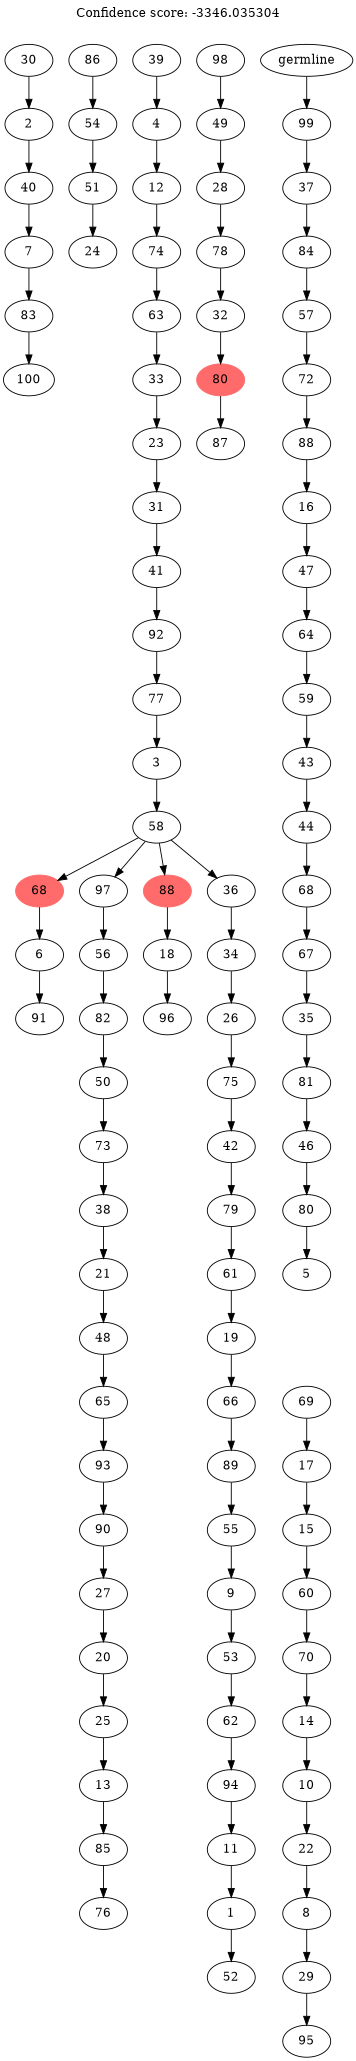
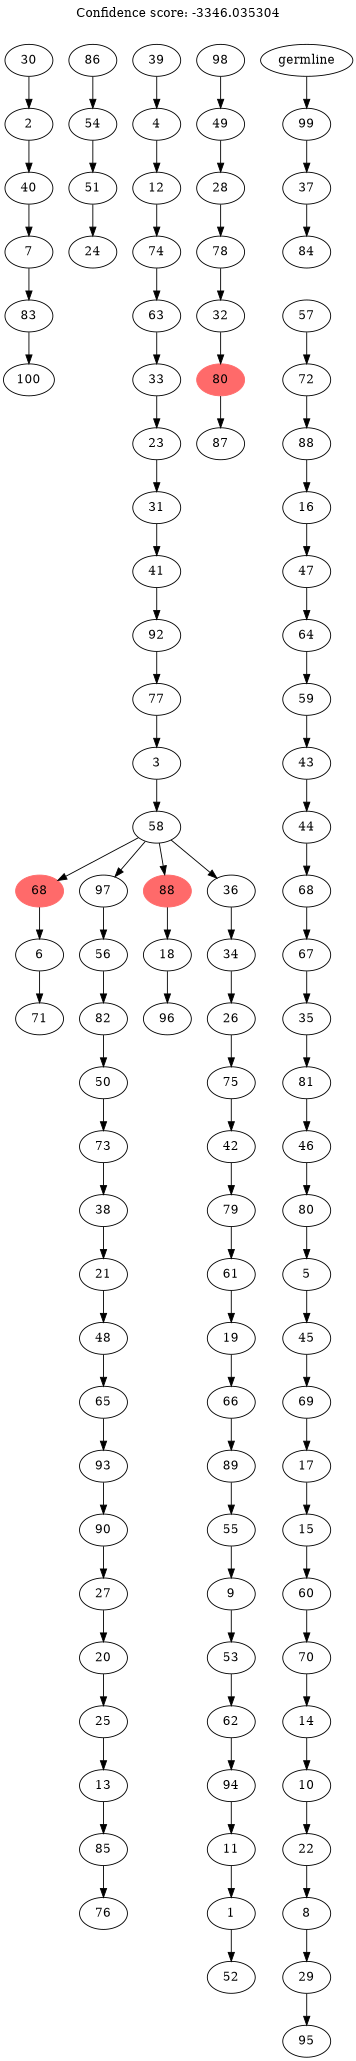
edge "84" -> "57": removed
node "91": label "91" -> "71"
node "45": added
